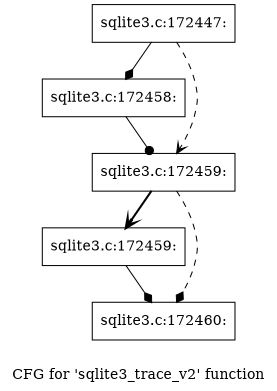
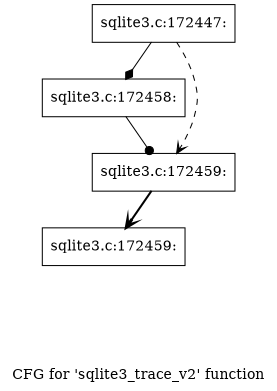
node "sqlite3.c:172460:": removed
